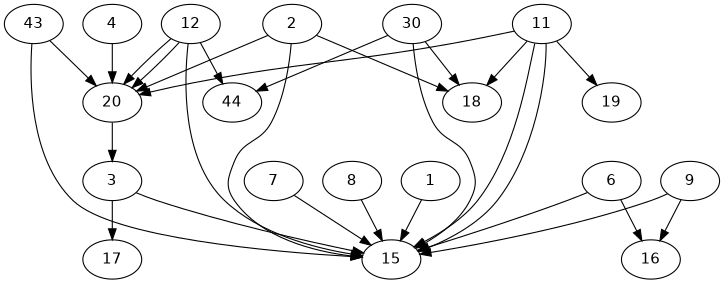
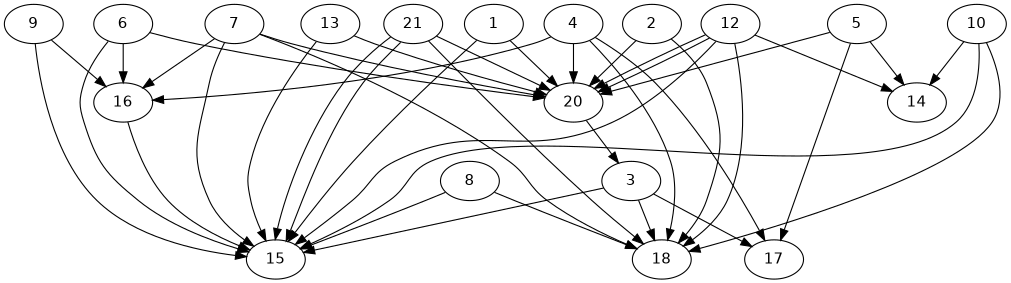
node "43": label "43" -> "13"
node "30": label "30" -> "10"
node "11": label "11" -> "21"
node "5": added
edge "1" -> "20": added
edge "7" -> "16": added
edge "6" -> "20": added
edge "7" -> "20": added
edge "4" -> "16": added
node "44": label "44" -> "14"
node "19": removed
edge "4" -> "17": added
edge "7" -> "18": added
edge "4" -> "18": added
edge "12" -> "18": added
edge "2" -> "15": now "16" -> "15"
edge "3" -> "18": added
edge "8" -> "18": added
